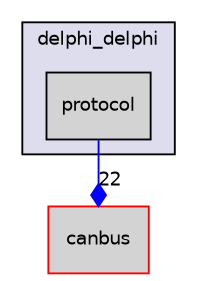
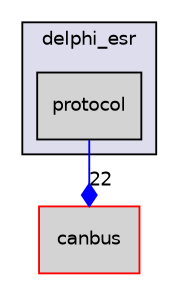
cluster "delphi_delphi": label "delphi_delphi" -> "delphi_esr"
